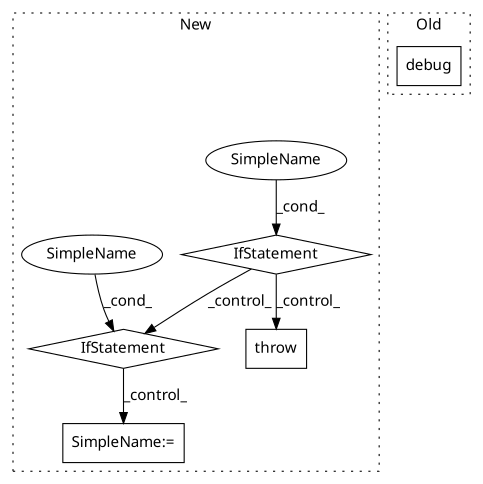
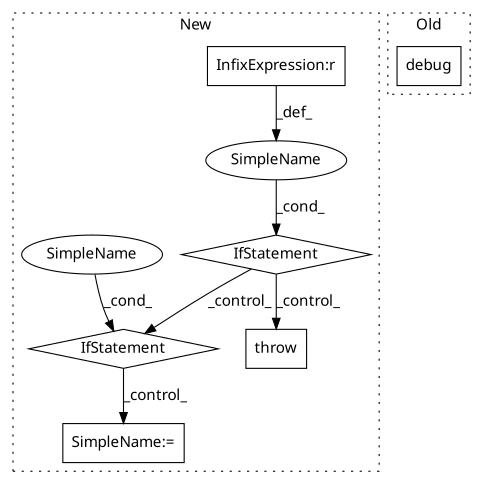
node "InfixExpression:r": added
